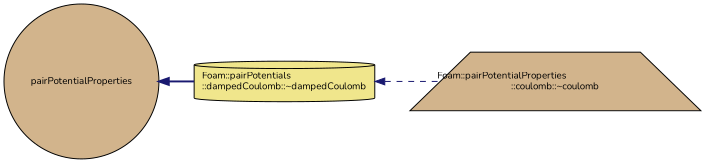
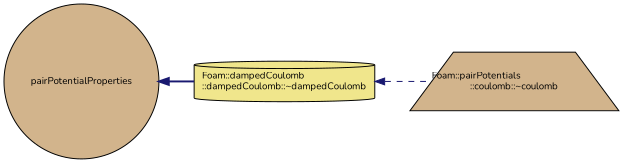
node "Foam::pairPotentials ::dampedCoulomb::~dampedCoulomb": label "Foam::pairPotentials ::dampedCoulomb::~dampedCoulomb" -> "Foam::dampedCoulomb ::dampedCoulomb::~dampedCoulomb"
node "Foam::pairPotentialProperties ::coulomb::~coulomb": label "Foam::pairPotentialProperties ::coulomb::~coulomb" -> "Foam::pairPotentials ::coulomb::~coulomb"
